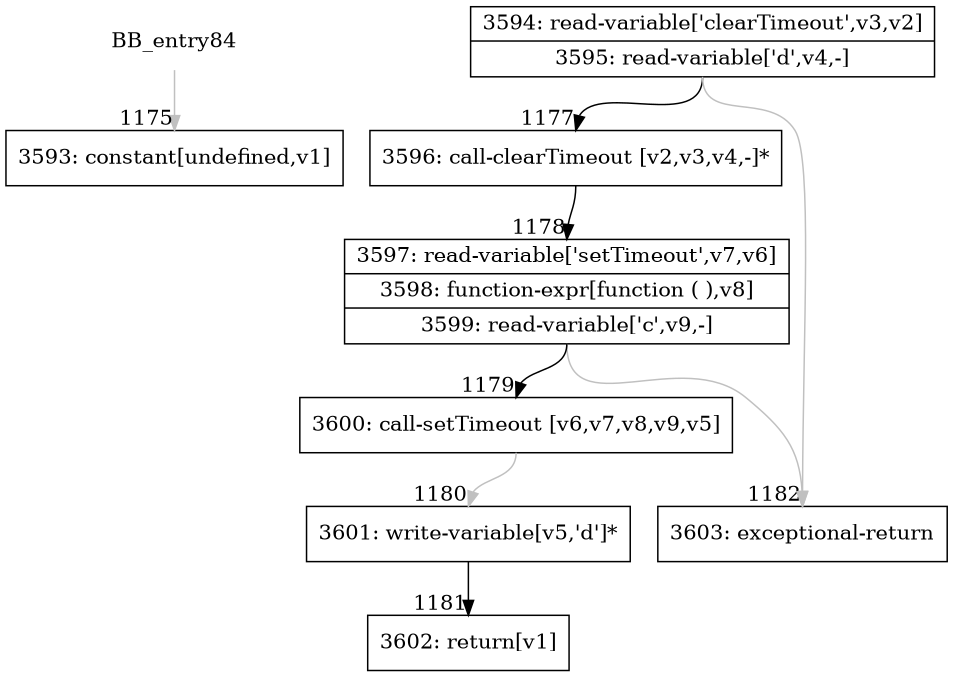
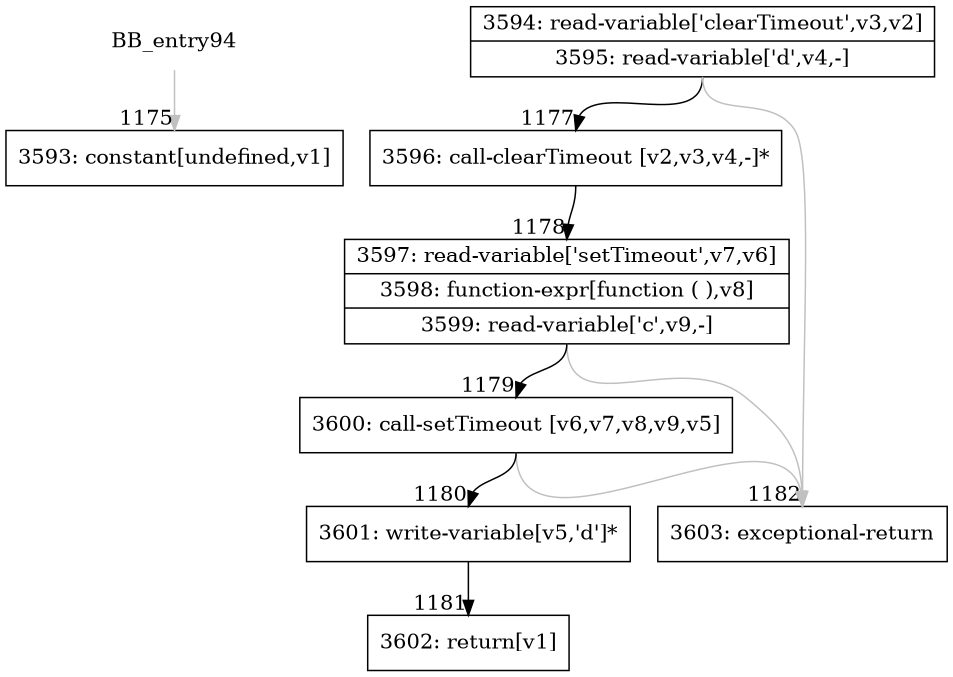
node "BB_entry84": label "BB_entry84" -> "BB_entry94"
edge "3600: call-setTimeout [v6,v7,v8,v9,v5]" -> "3601: write-variable[v5,'d']*": color gray -> black
edge "3600: call-setTimeout [v6,v7,v8,v9,v5]" -> "3603: exceptional-return": added
